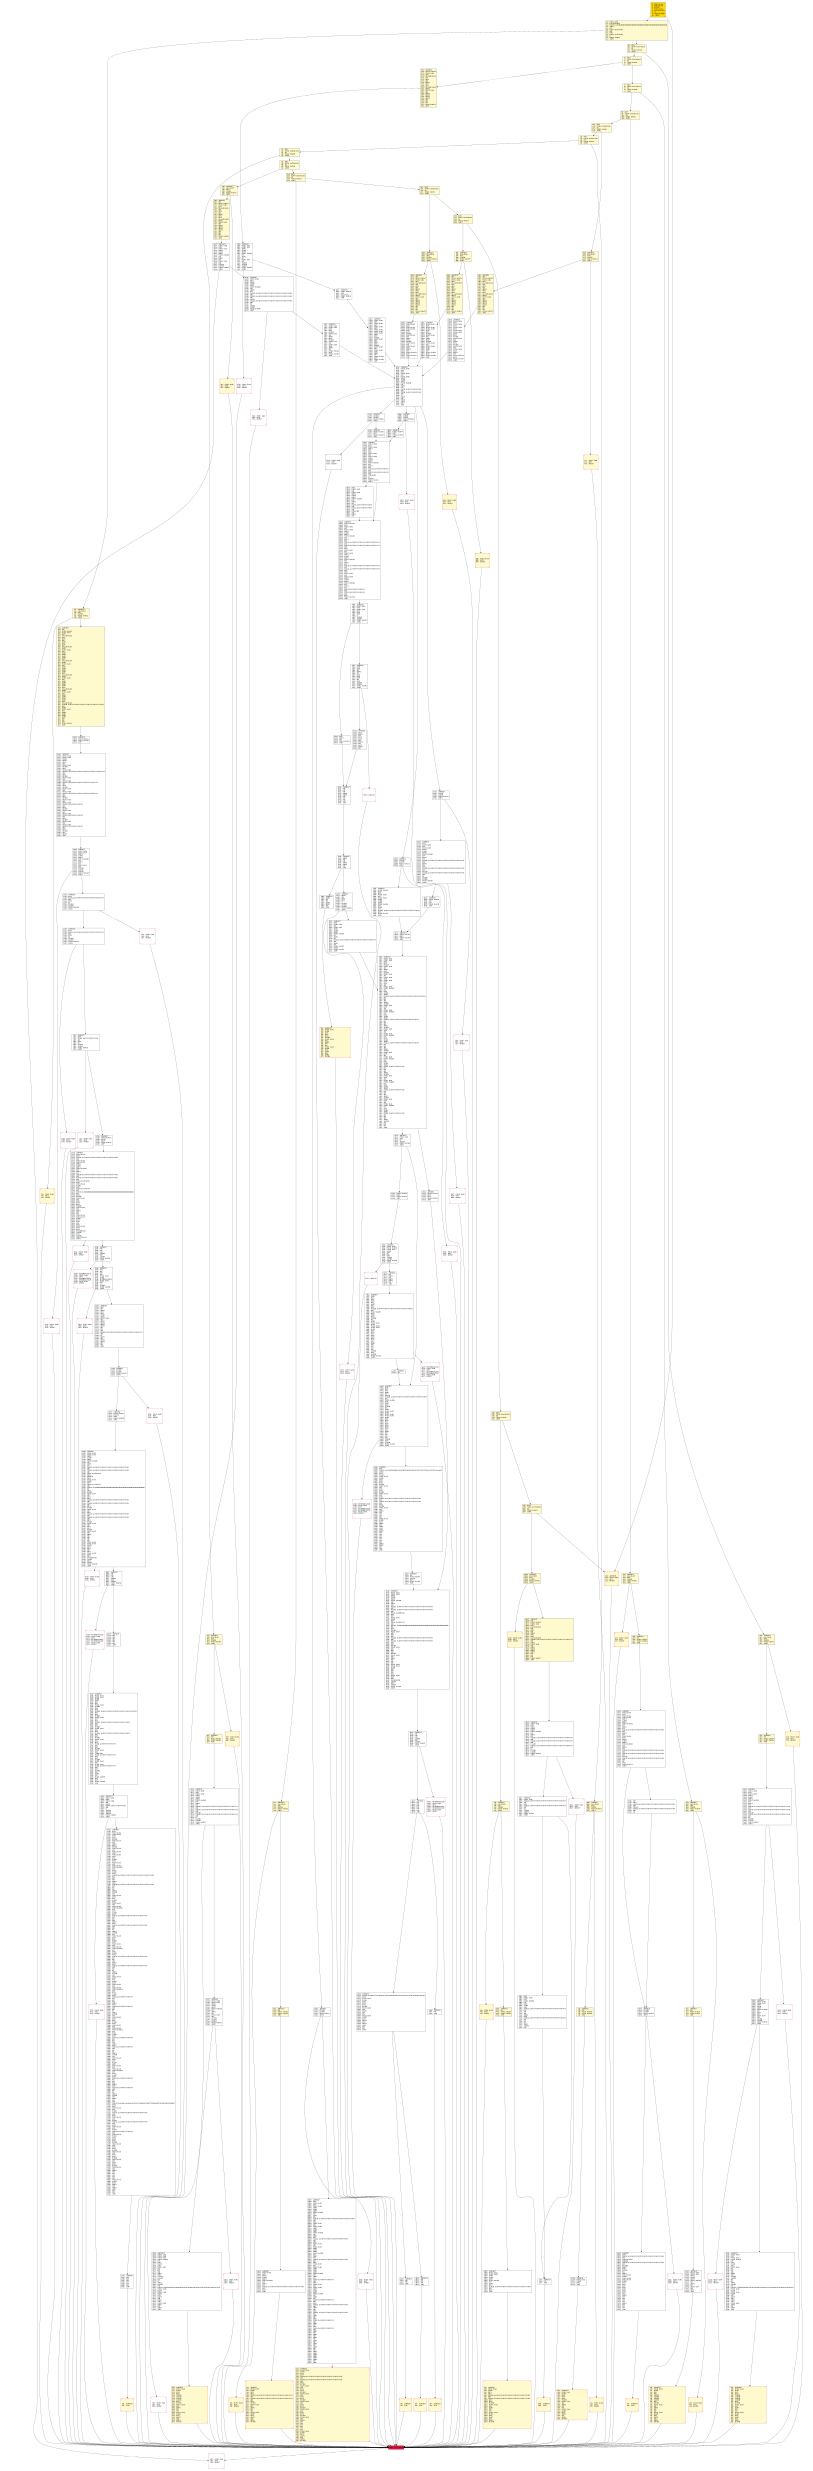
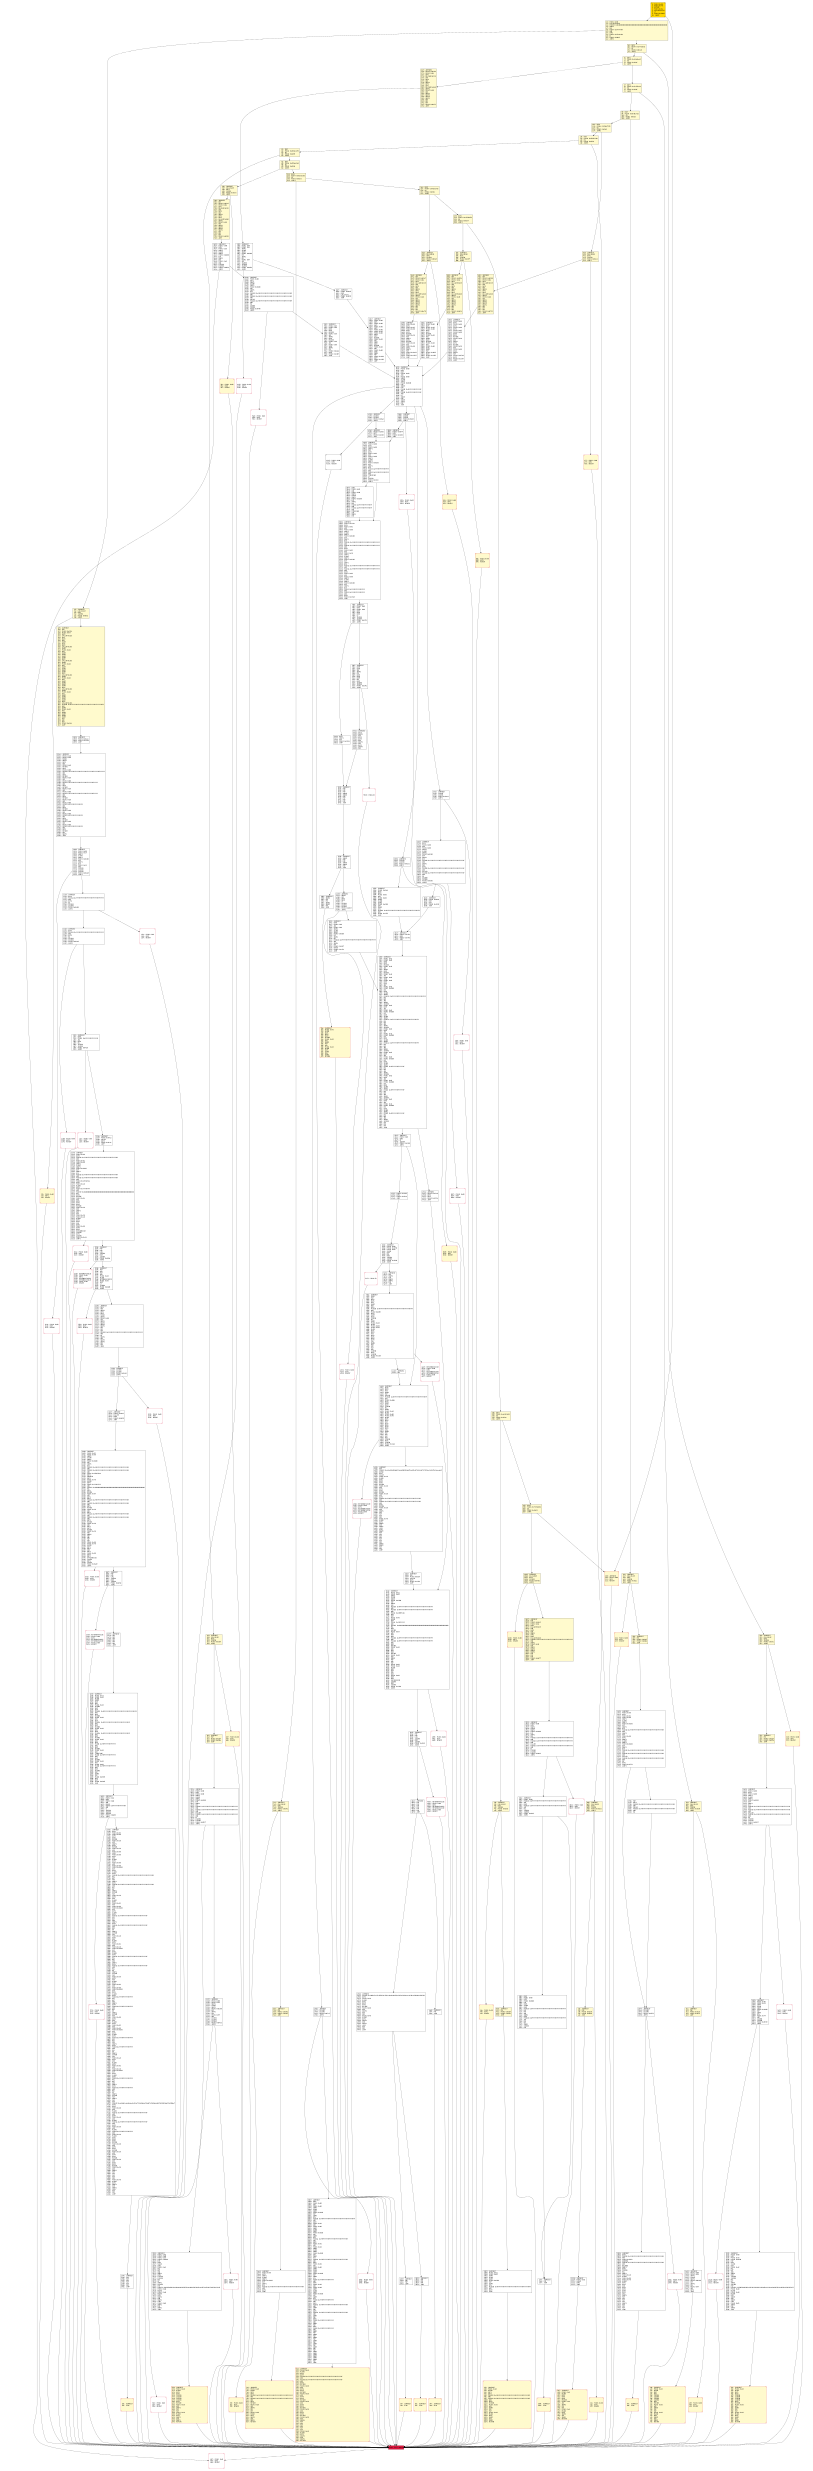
node "2589: PUSH1 0x00 2591: DUP1 2592: REVERT": fillcolor white -> lemonchiffon
node "4839: PUSH1 0x00 4841: DUP1 4842: REVERT": added
